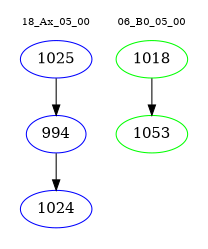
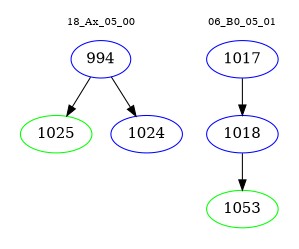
cluster "06_B0_05_00": label "06_B0_05_00" -> "06_B0_05_01"
node "1025": color blue -> green
node "1018": color green -> blue
node "1017": added
edge "1025" -> "994": reversed
